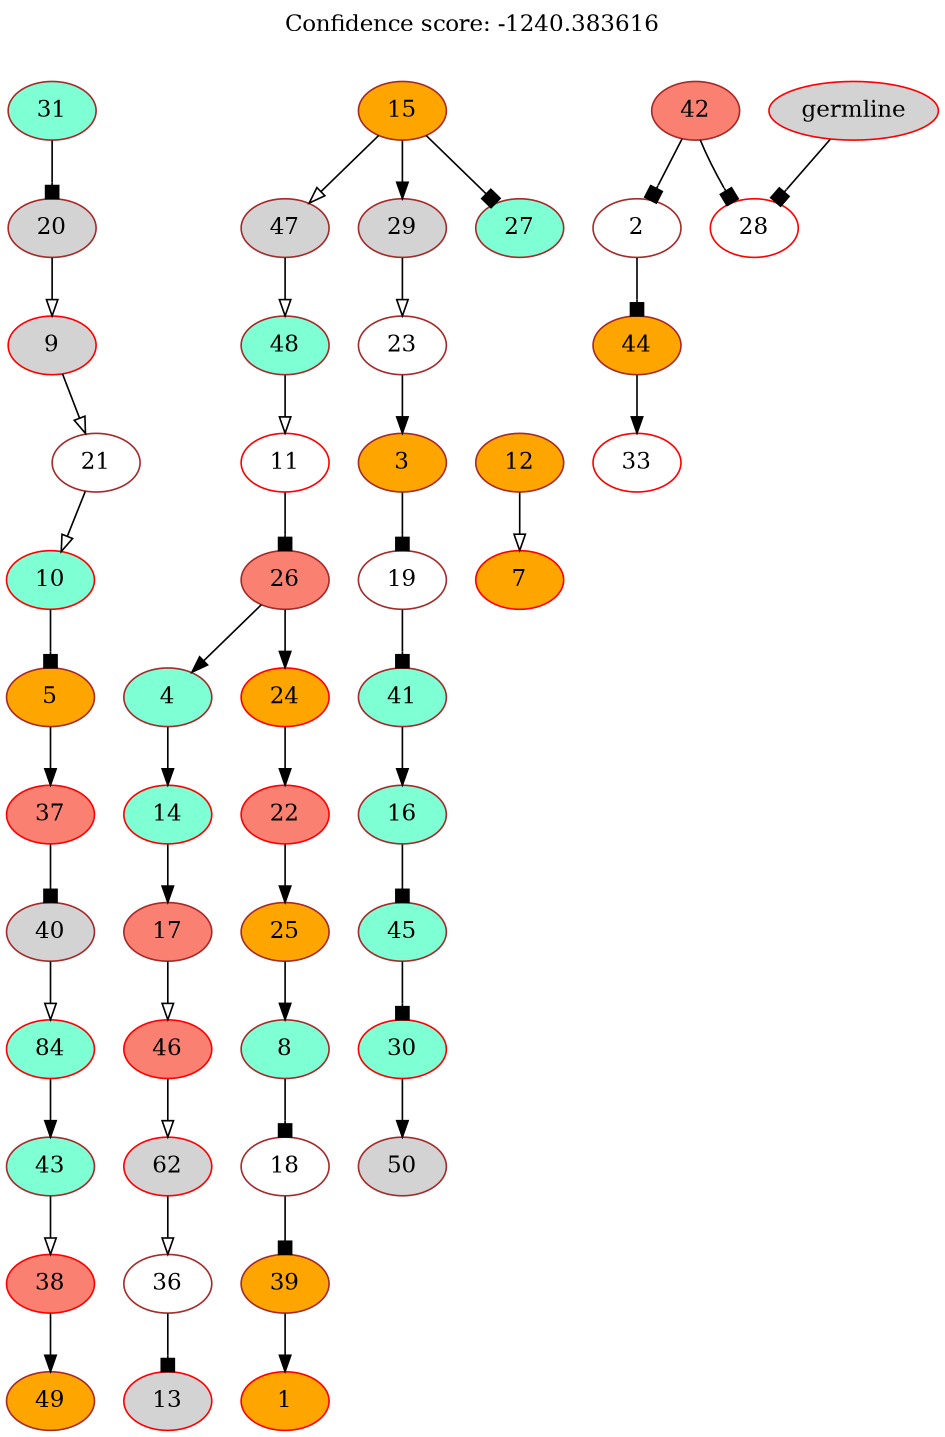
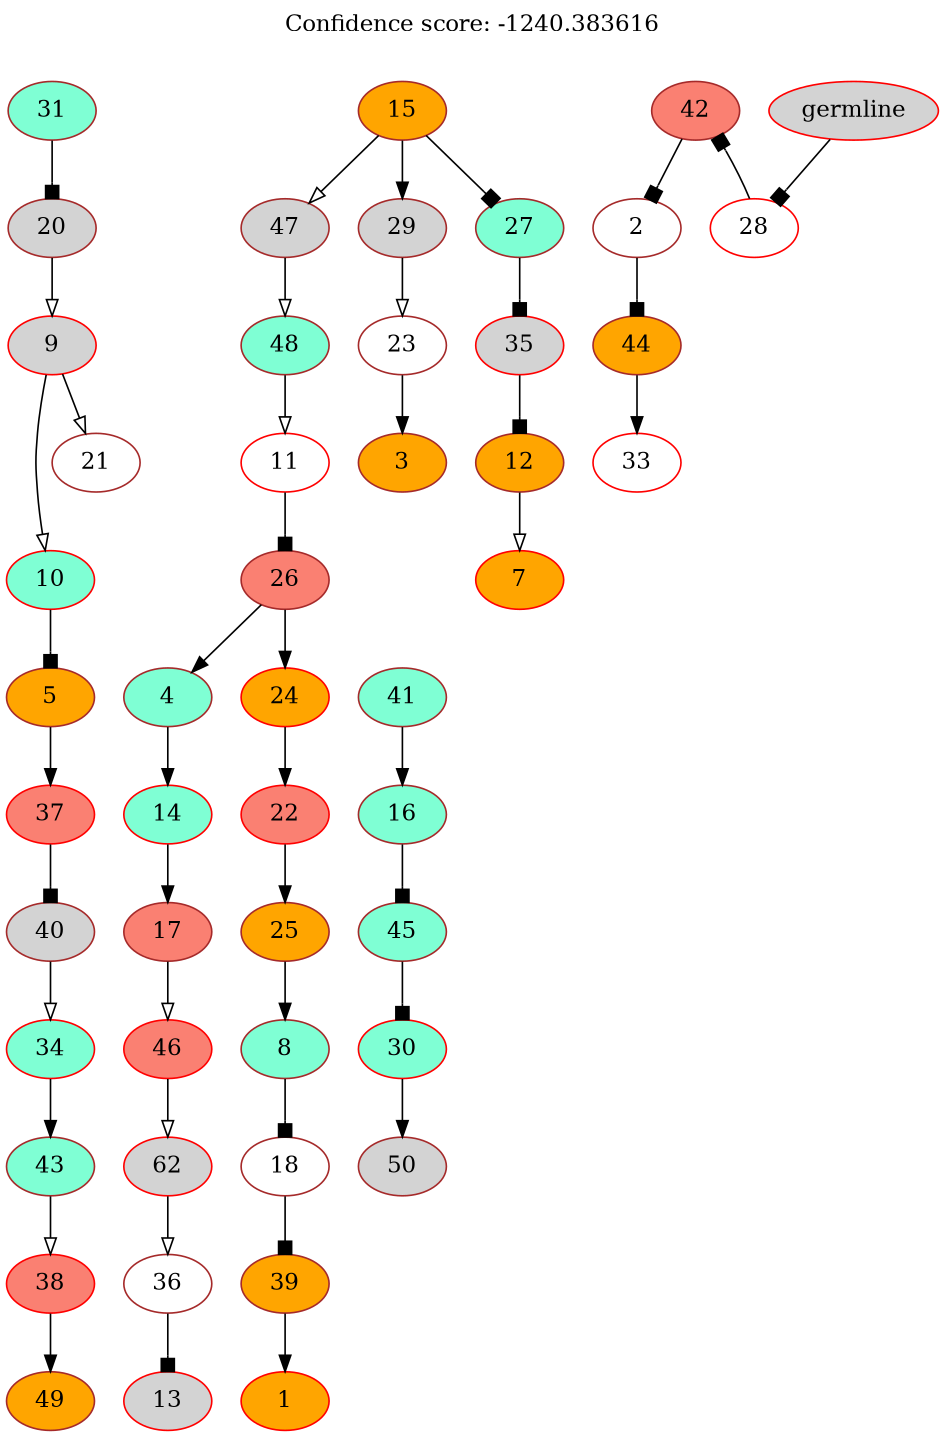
edge "42" -> "28": reversed
node "35": added
edge "21" -> "10": now "9" -> "10"
node "19": removed
node "84": label "84" -> "34"
